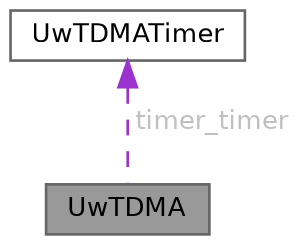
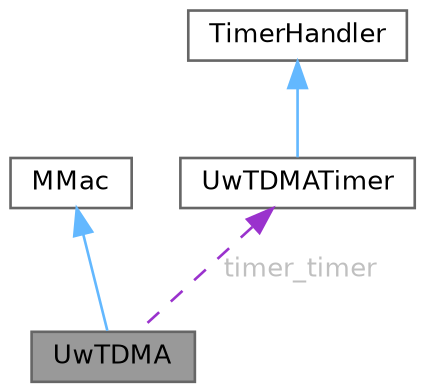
node "TimerHandler": added
node "MMac": added
